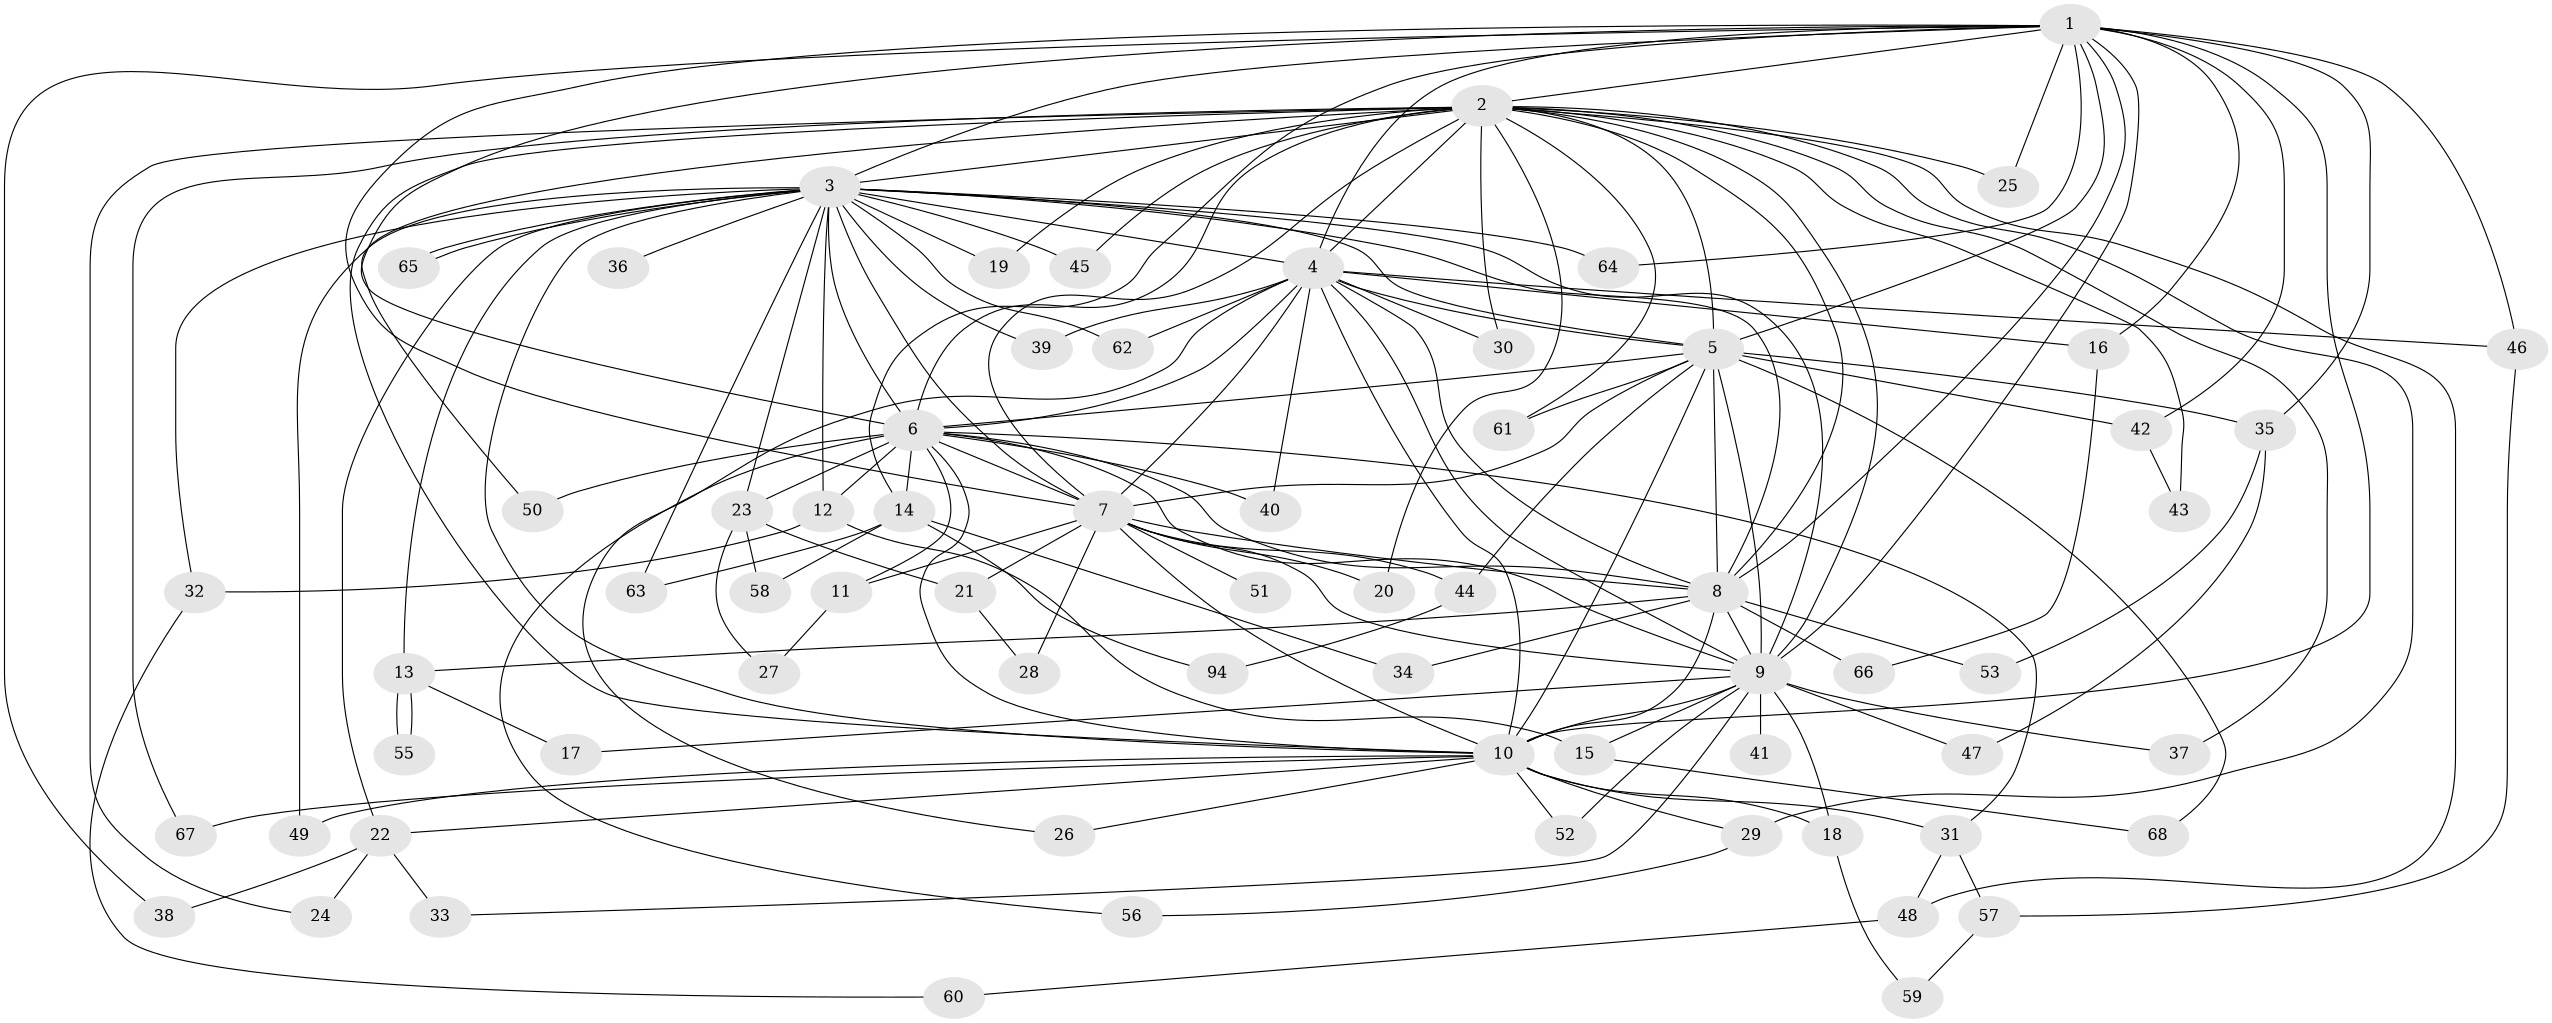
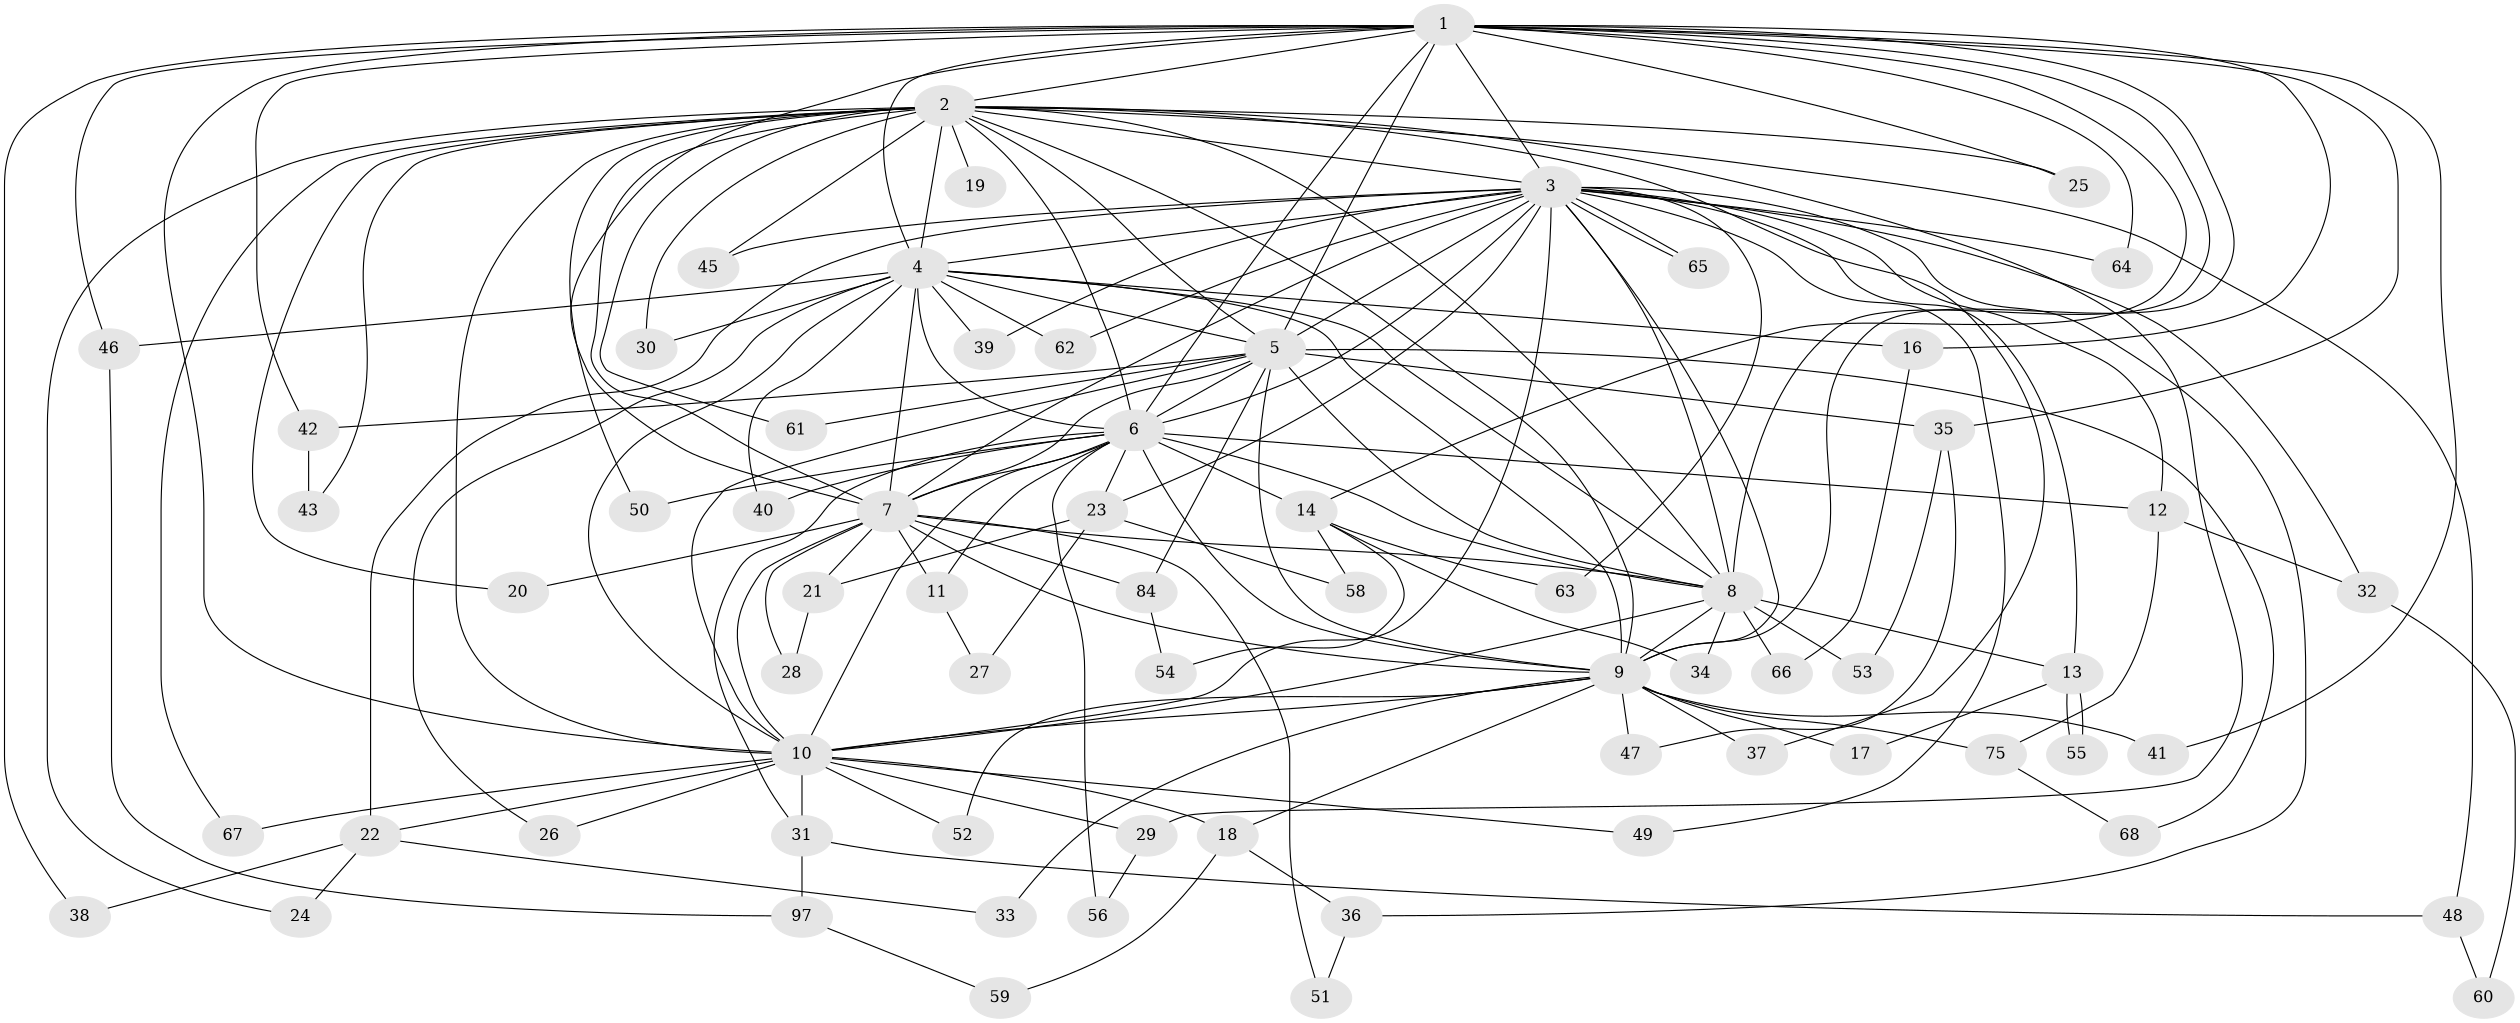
edge "1" -- "41": added
edge "3" -- "19": removed
node "44": label "44" -> "84"
node "94": label "94" -> "54"
node "15": label "15" -> "75"
edge "18" -- "36": added
node "57": label "57" -> "97"
edge "36" -- "51": added
